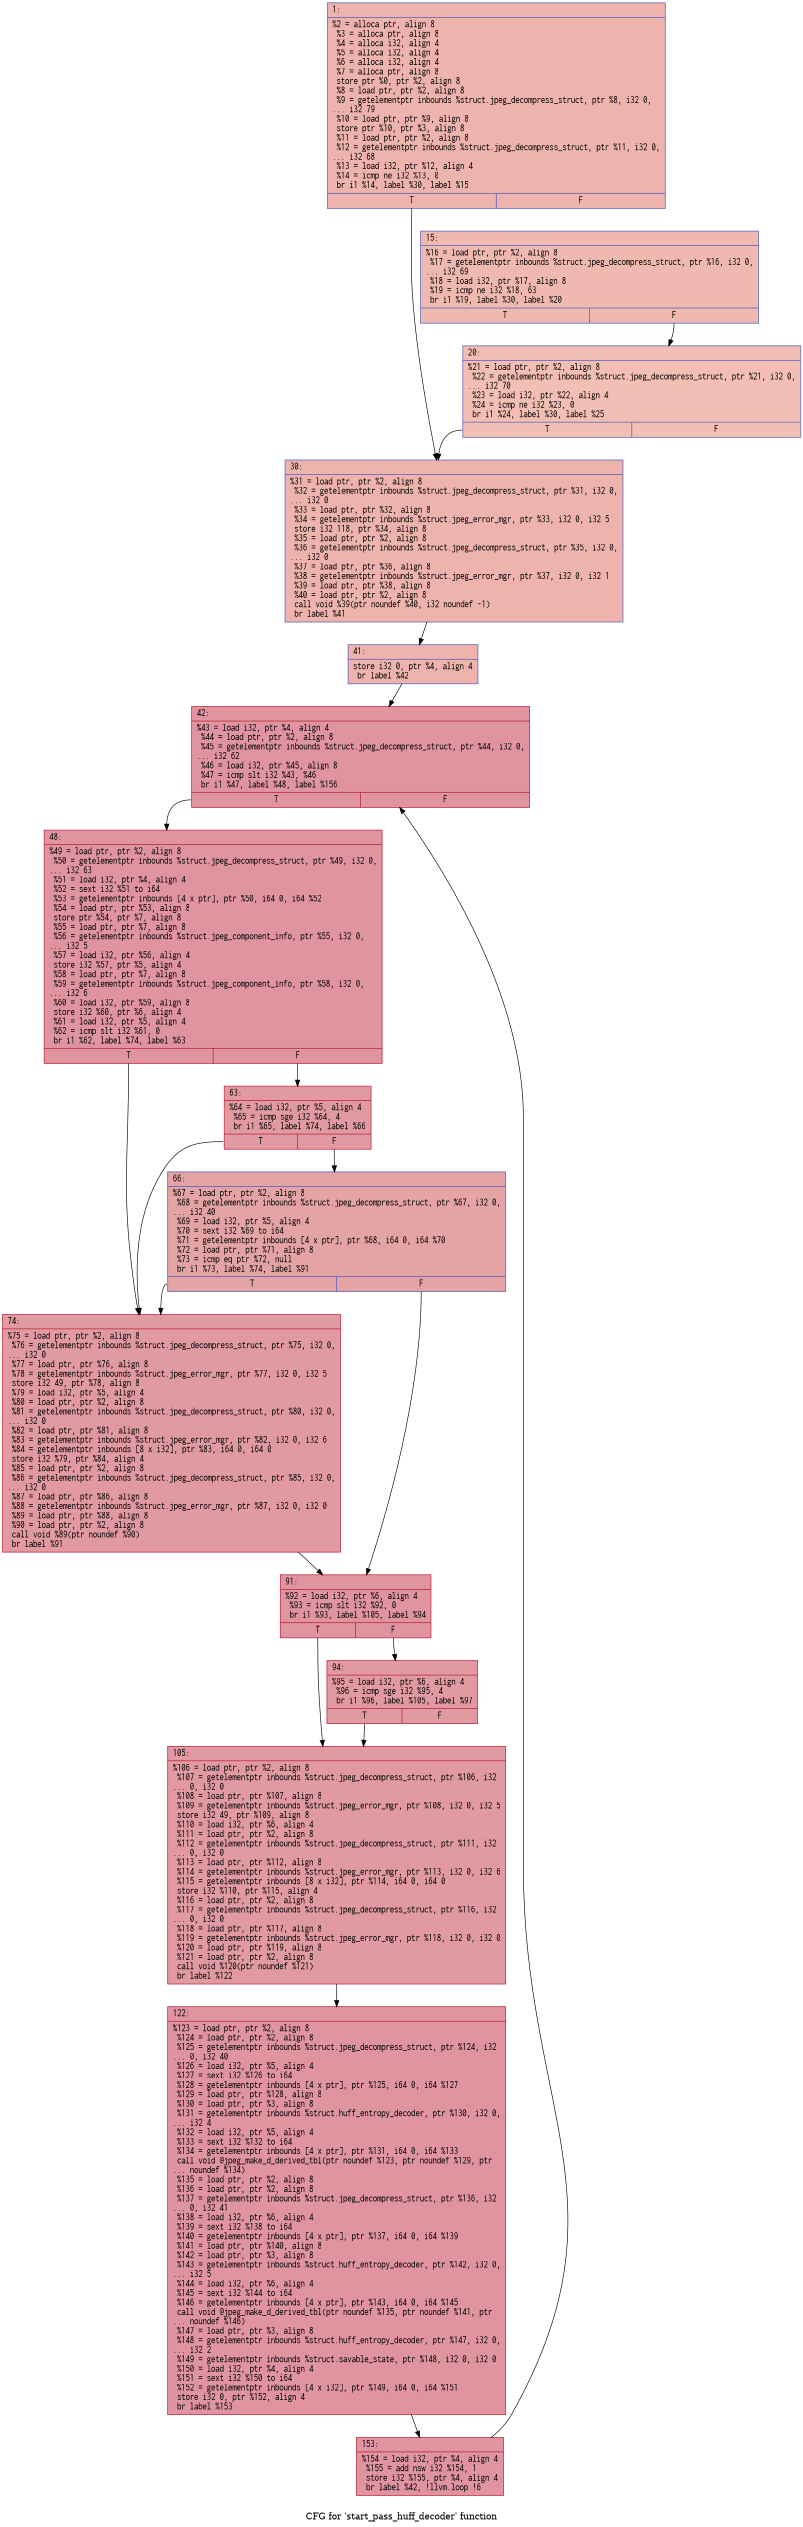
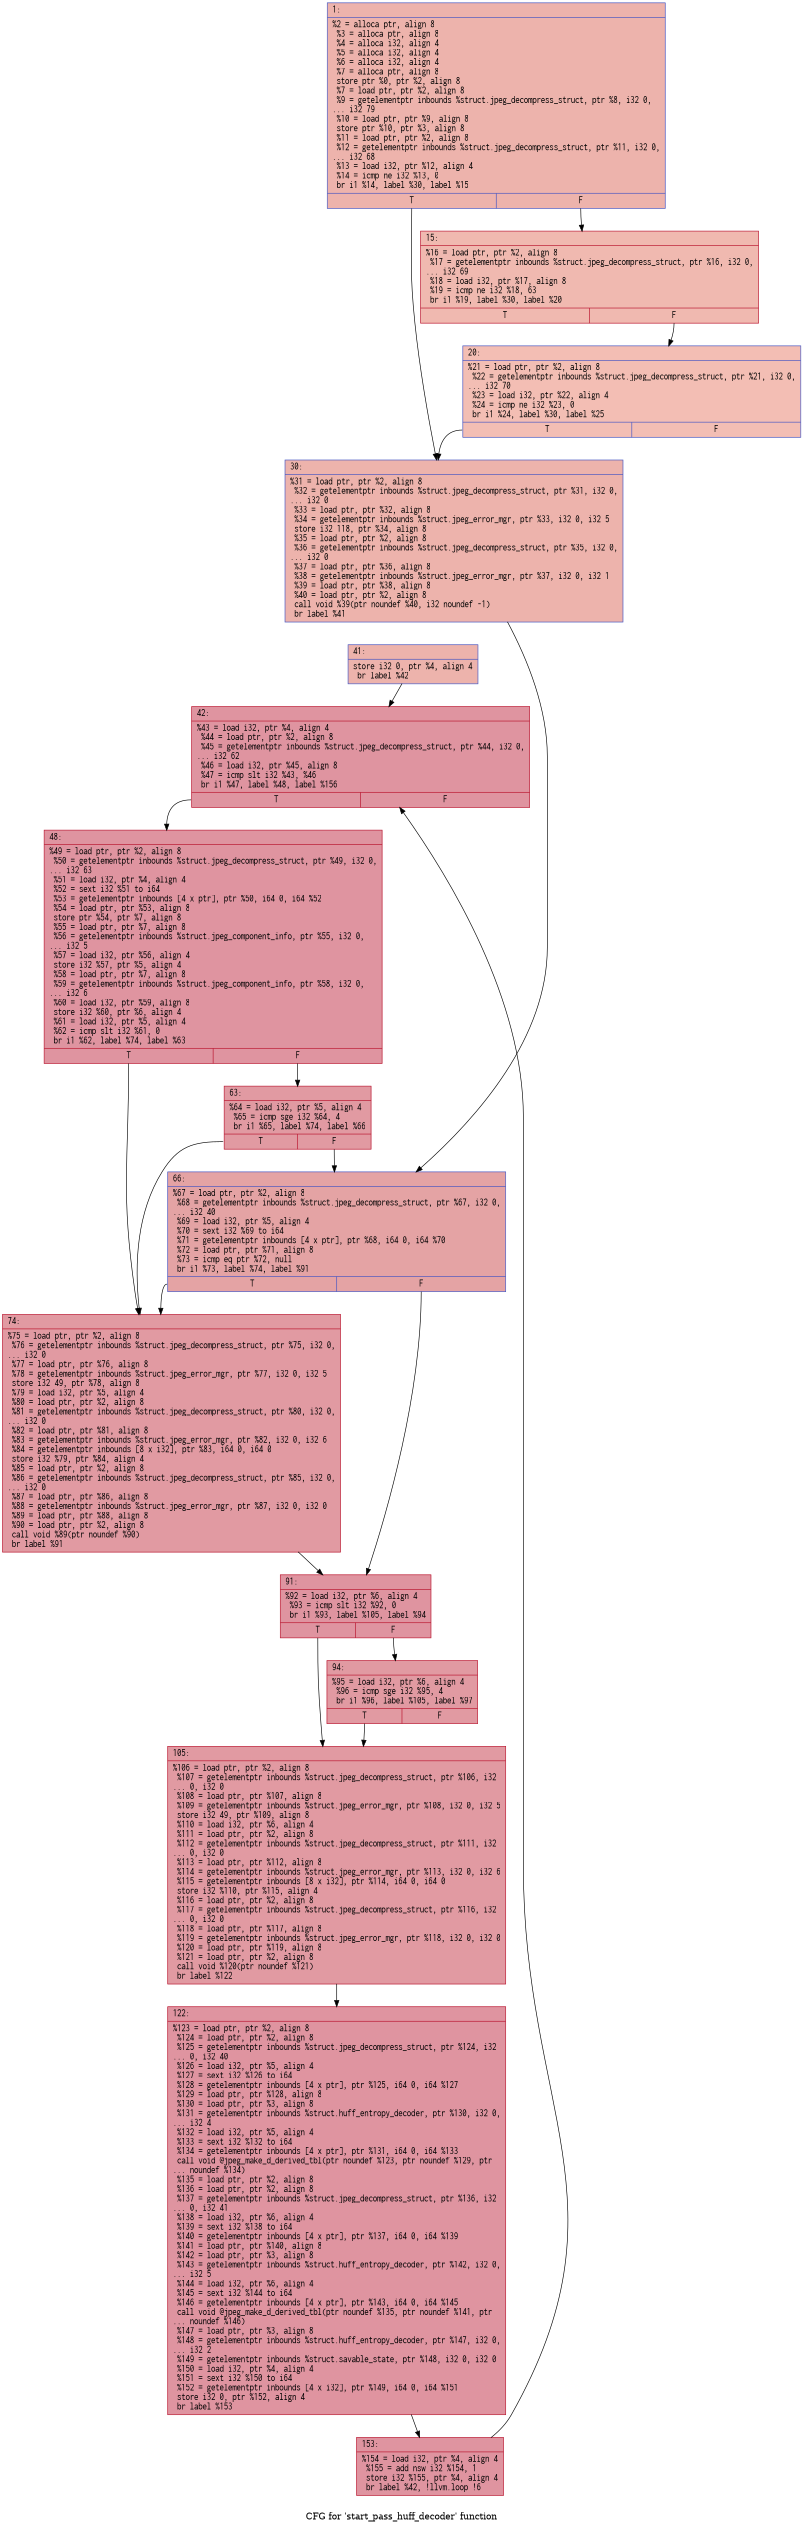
node "1:": text "%8 = load ptr, ptr %2, align 8" -> "%7 = load ptr, ptr %2, align 8"
edge "1:" -> "15:": added
node "15:": color #3d50c3ff -> #b70d28ff
edge "30:" -> "41:": now "30:" -> "66:"
